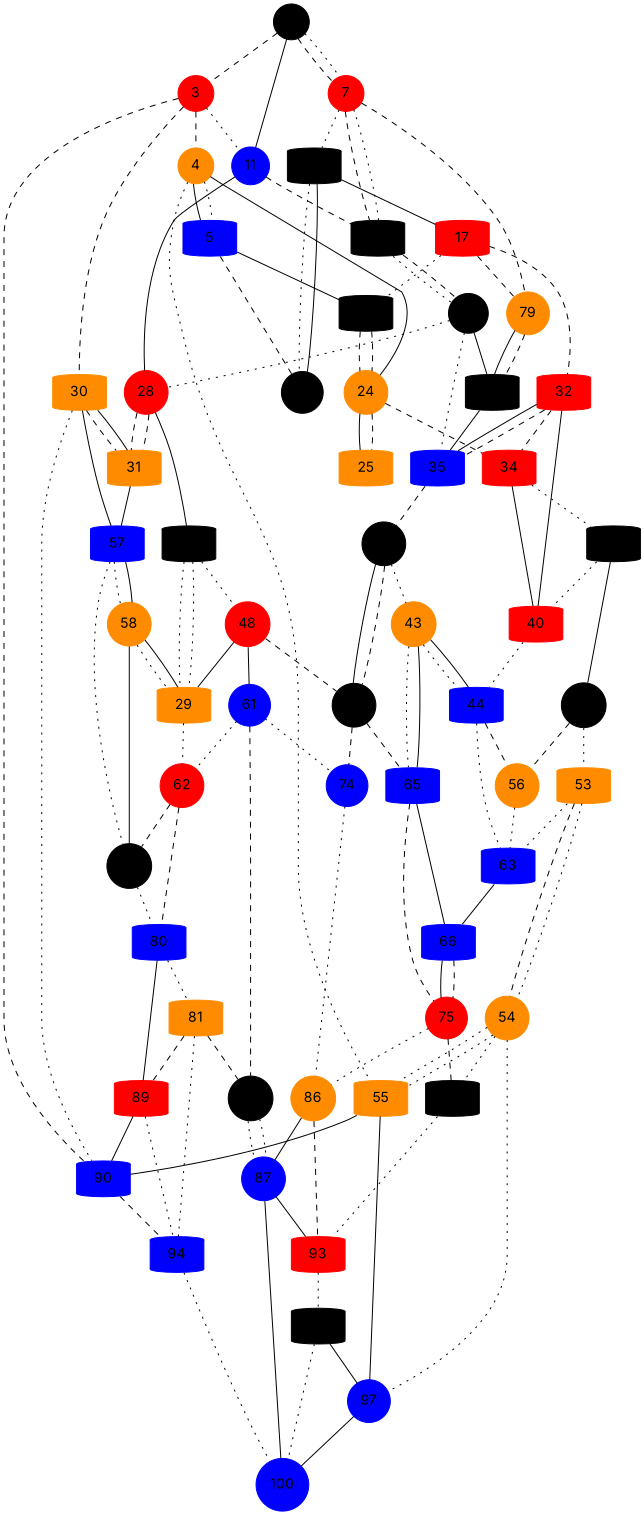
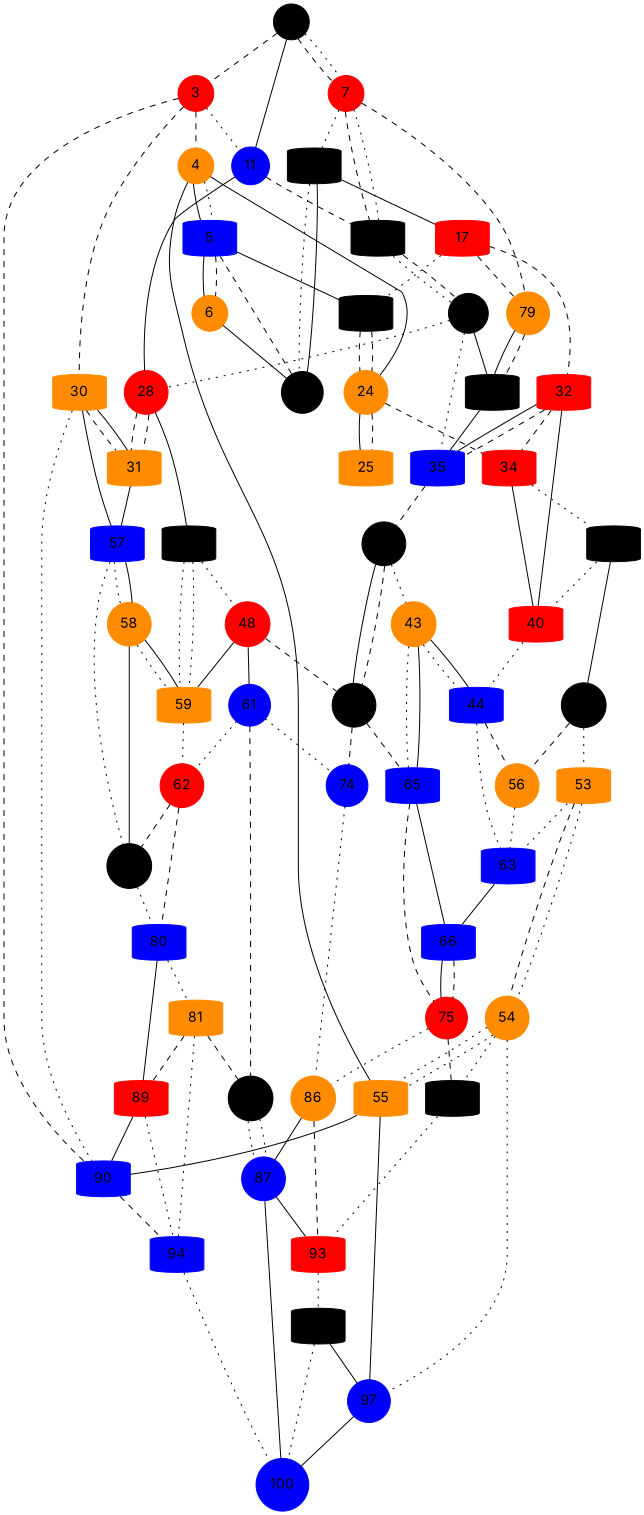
node "6": added
edge "4" -- "55": style dotted -> solid
node "29": label "29" -> "59"
